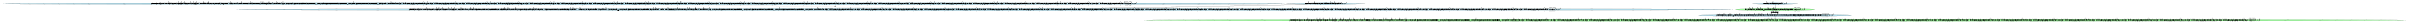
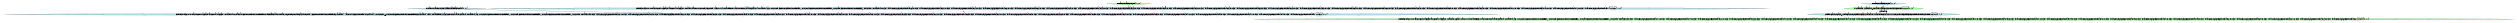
node "test_makeCursors_factToCountryInner['1', '0', '0']": added
